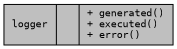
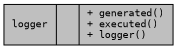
node "logger": text "+ error()" -> "+ logger()"
